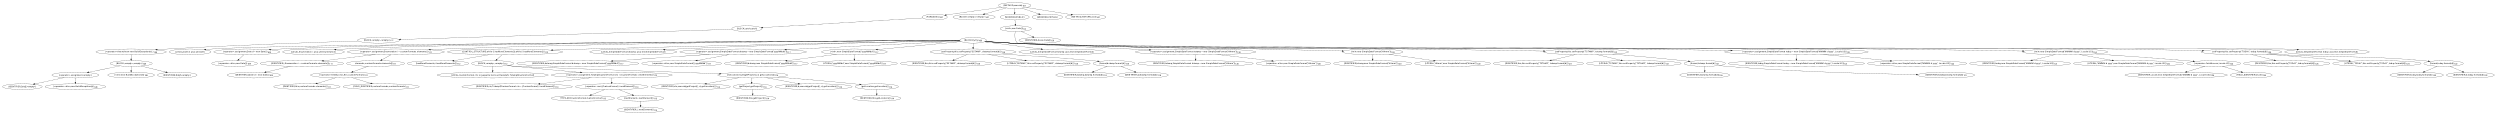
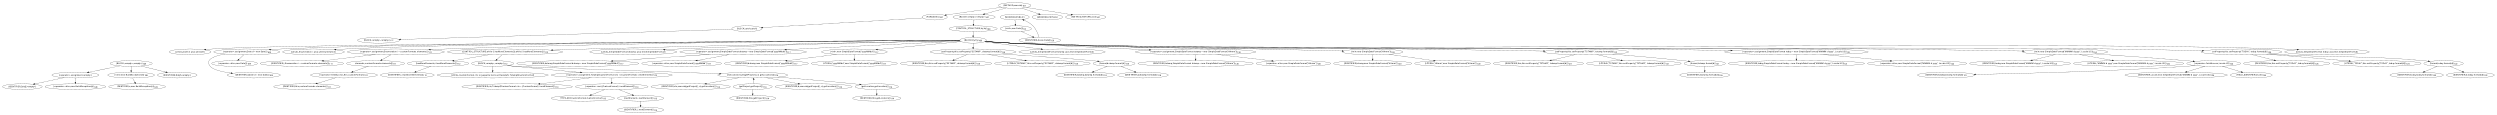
edge "(METHOD,execute)" -> "(MODIFIER,PUBLIC)": now "(IDENTIFIER,d,new Date())" -> "(MODIFIER,PUBLIC)"
node "(CONTROL_STRUCTURE,try,try)": added
edge "(<init>,new Date())" -> "(LOCAL,SimpleDateFormat today: java.text.SimpleDateFormat)": now "(BLOCK,try,try)" -> "(LOCAL,SimpleDateFormat today: java.text.SimpleDateFormat)"
node "(<operator>.throw,throw new BuildException(e);)": removed
edge "(IDENTIFIER,i,Enumeration i = customFormats.elements())" -> "(IDENTIFIER,d,Date d = new Date())": now "(<operator>.assignment,Date d = new Date())" -> "(IDENTIFIER,d,Date d = new Date())"
edge "(format,tstamp.format(d))" -> "(IDENTIFIER,tstamp,tstamp.format(d))": now "(<operator>.fieldAccess,Locale.US)" -> "(IDENTIFIER,tstamp,tstamp.format(d))"
node "(IDENTIFIER,i,i.hasMoreElements())": added
edge "(execute,execute(getProject(), d, getLocation()))" -> "(getProject,getProject())": reversed
node "(IDENTIFIER,e,new BuildException(e))": added
node "(FIELD_IDENTIFIER,customFormats,customFormats)": removed
